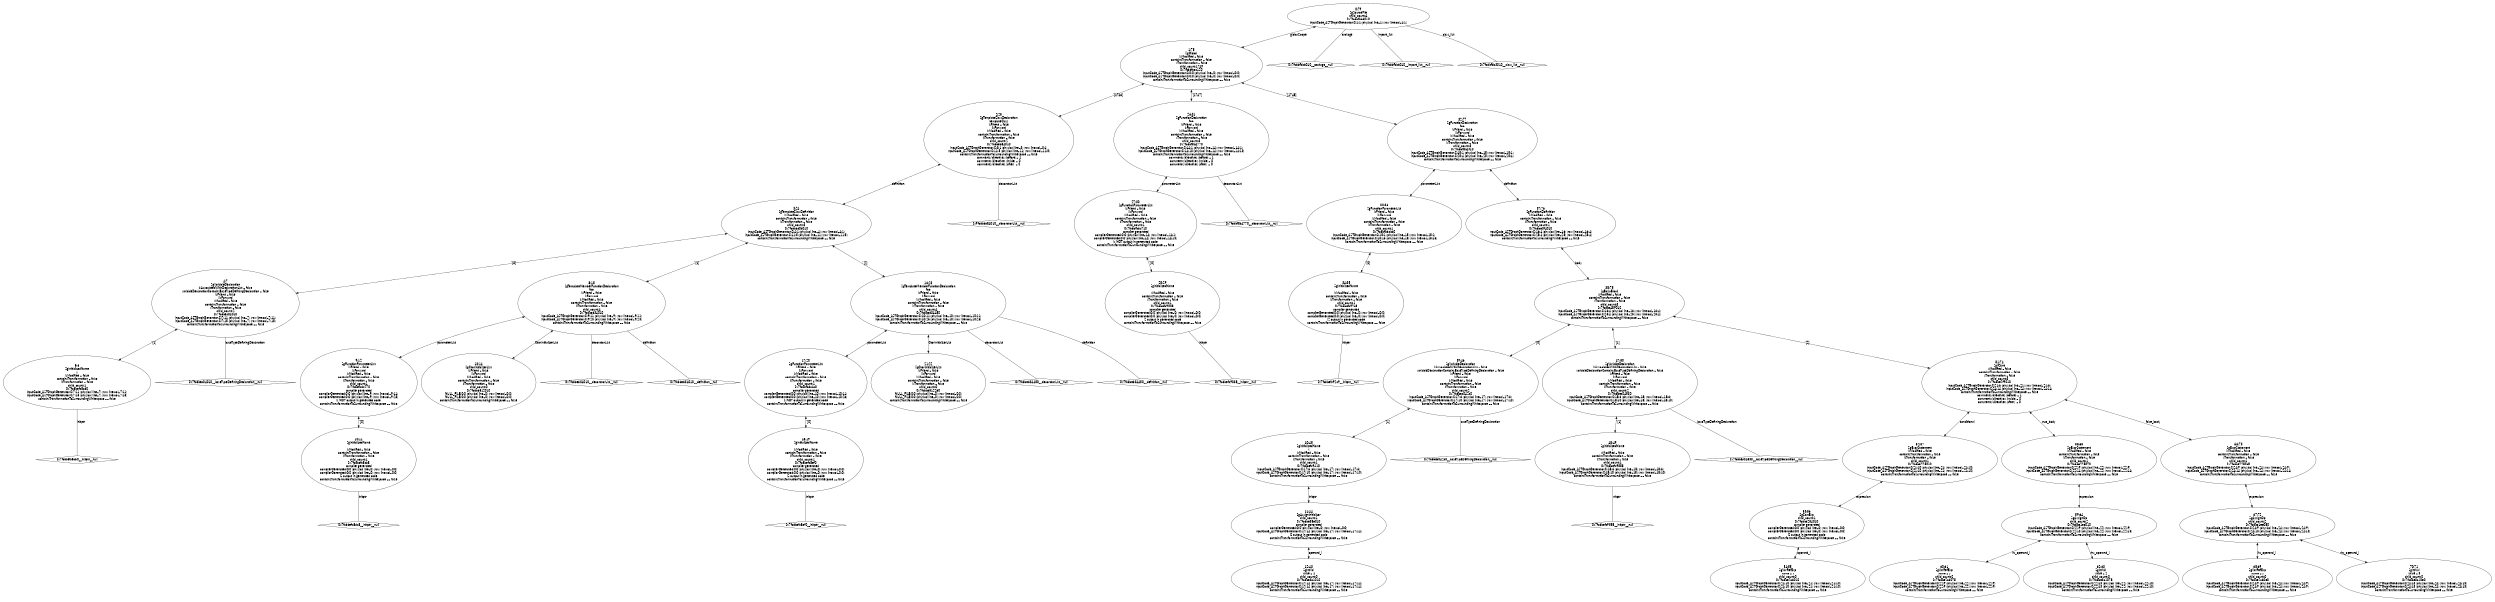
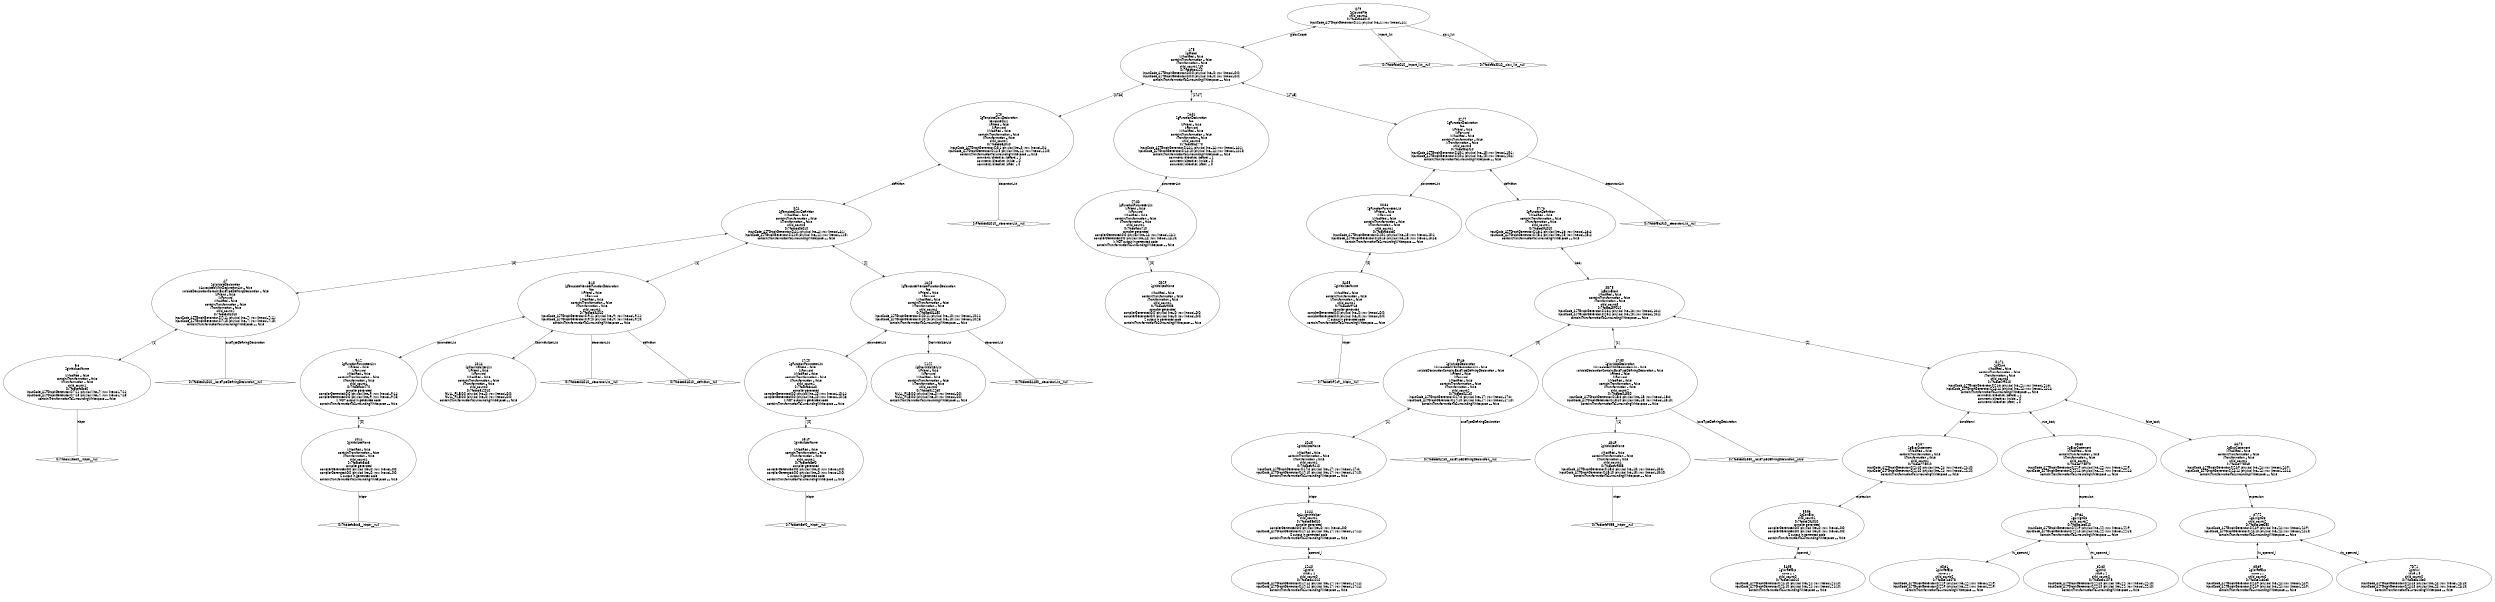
node "0x7fc6bfbb6010__package__null": removed
node "0x7fc6bf8b4770__decoratorList__null": removed
node "0x7fc6bf8b4f10__decoratorList__null": added
node "0x7fc6be634450__definition__null": removed
node "0x7fc6befa9038__initptr__null": removed
node "0x7fc6befa8c60__initptr__null": label "0x7fc6befa8c60__initptr__null" -> "0x7fc6class8c60__initptr__null"
node "0x7fc6bea04530__baseTypeDefiningDeclaration__null": label "0x7fc6bea04530__baseTypeDefiningDeclaration__null" -> "0x7fc6bea04530__baseTypeDefiningDeclaration__child"
